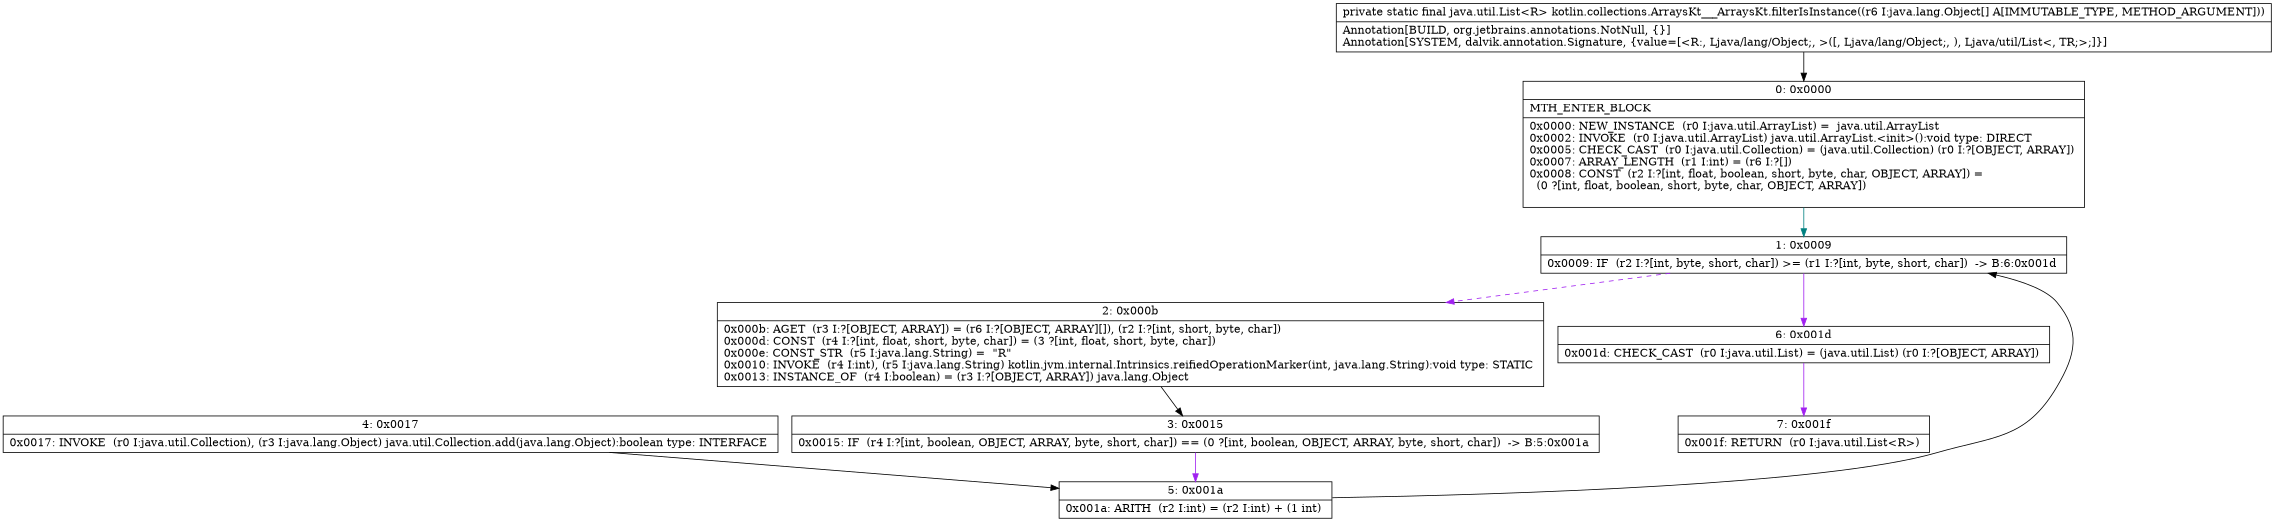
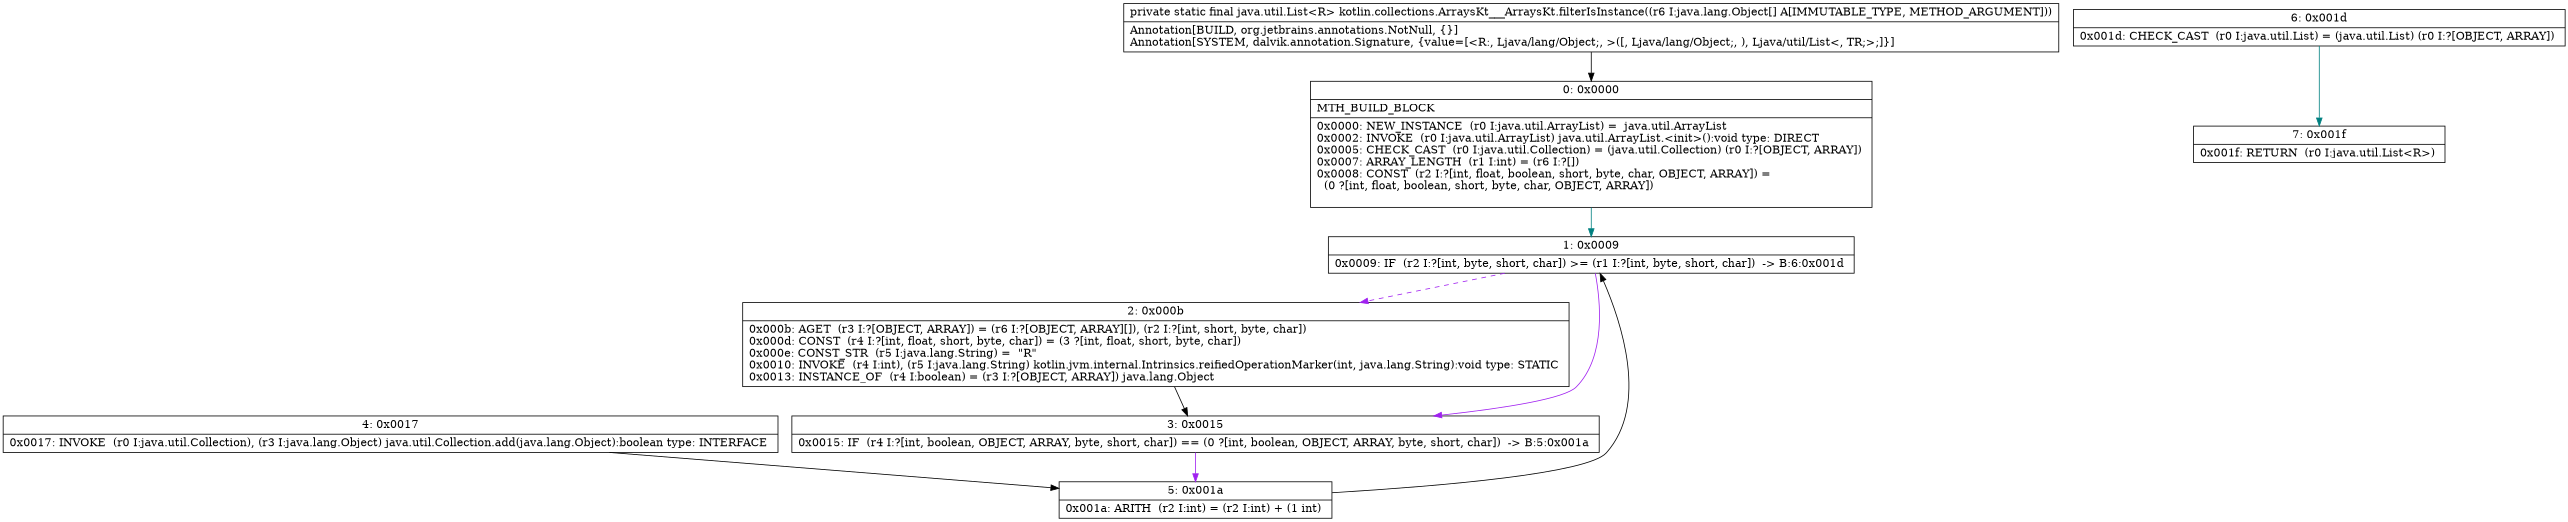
node "0: 0x0000": text "MTH_ENTER_BLOCK" -> "MTH_BUILD_BLOCK"
edge "1: 0x0009" -> "6: 0x001d": now "1: 0x0009" -> "3: 0x0015"
edge "6: 0x001d" -> "7: 0x001f": color purple -> teal
